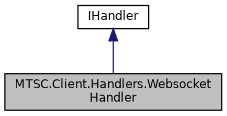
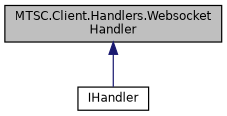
edge "MTSC.Client.Handlers.Websocket Handler" -> "IHandler": reversed
